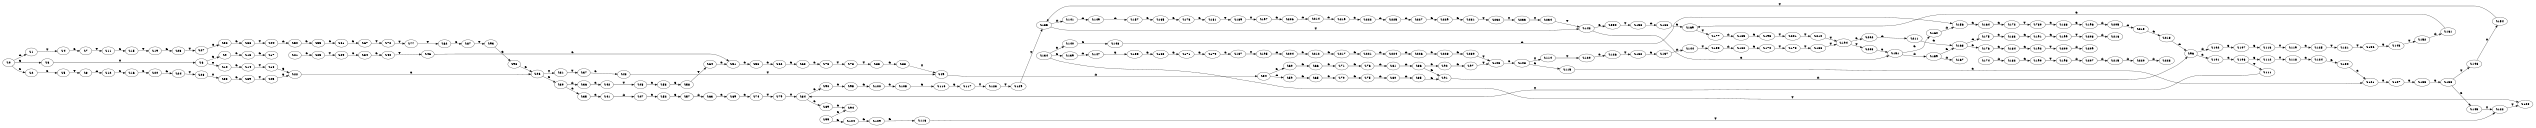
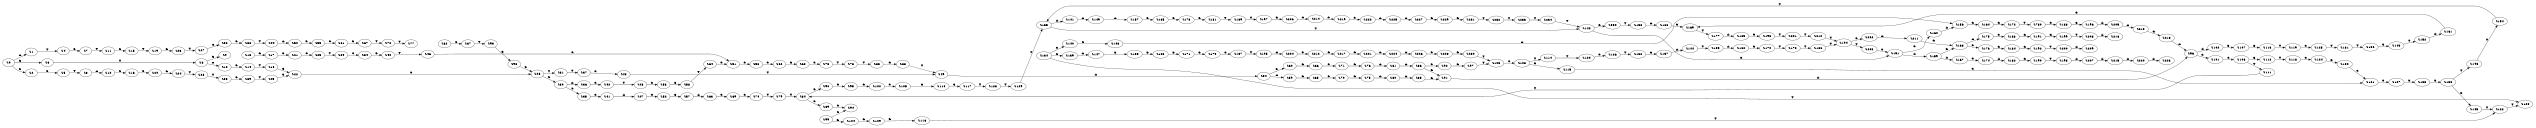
edge "S77" -> "S82": removed, label "T"
edge "S9" -> "S13": removed, label "C"
edge "S17" -> "S21": added, label "G"
edge "S167" -> "S174": added, label "C"
